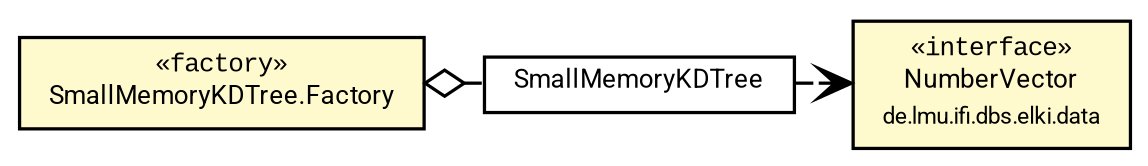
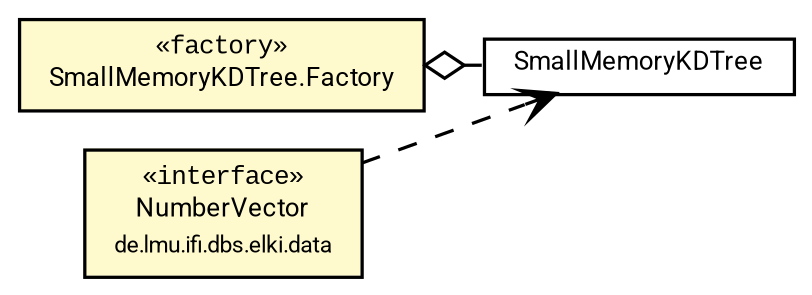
edge "SmallMemoryKDTree" -> "NumberVector": reversed
